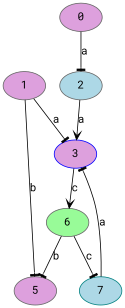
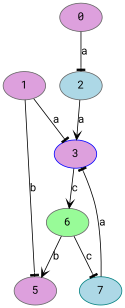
edge "6" -> "5": arrowhead tee -> vee
